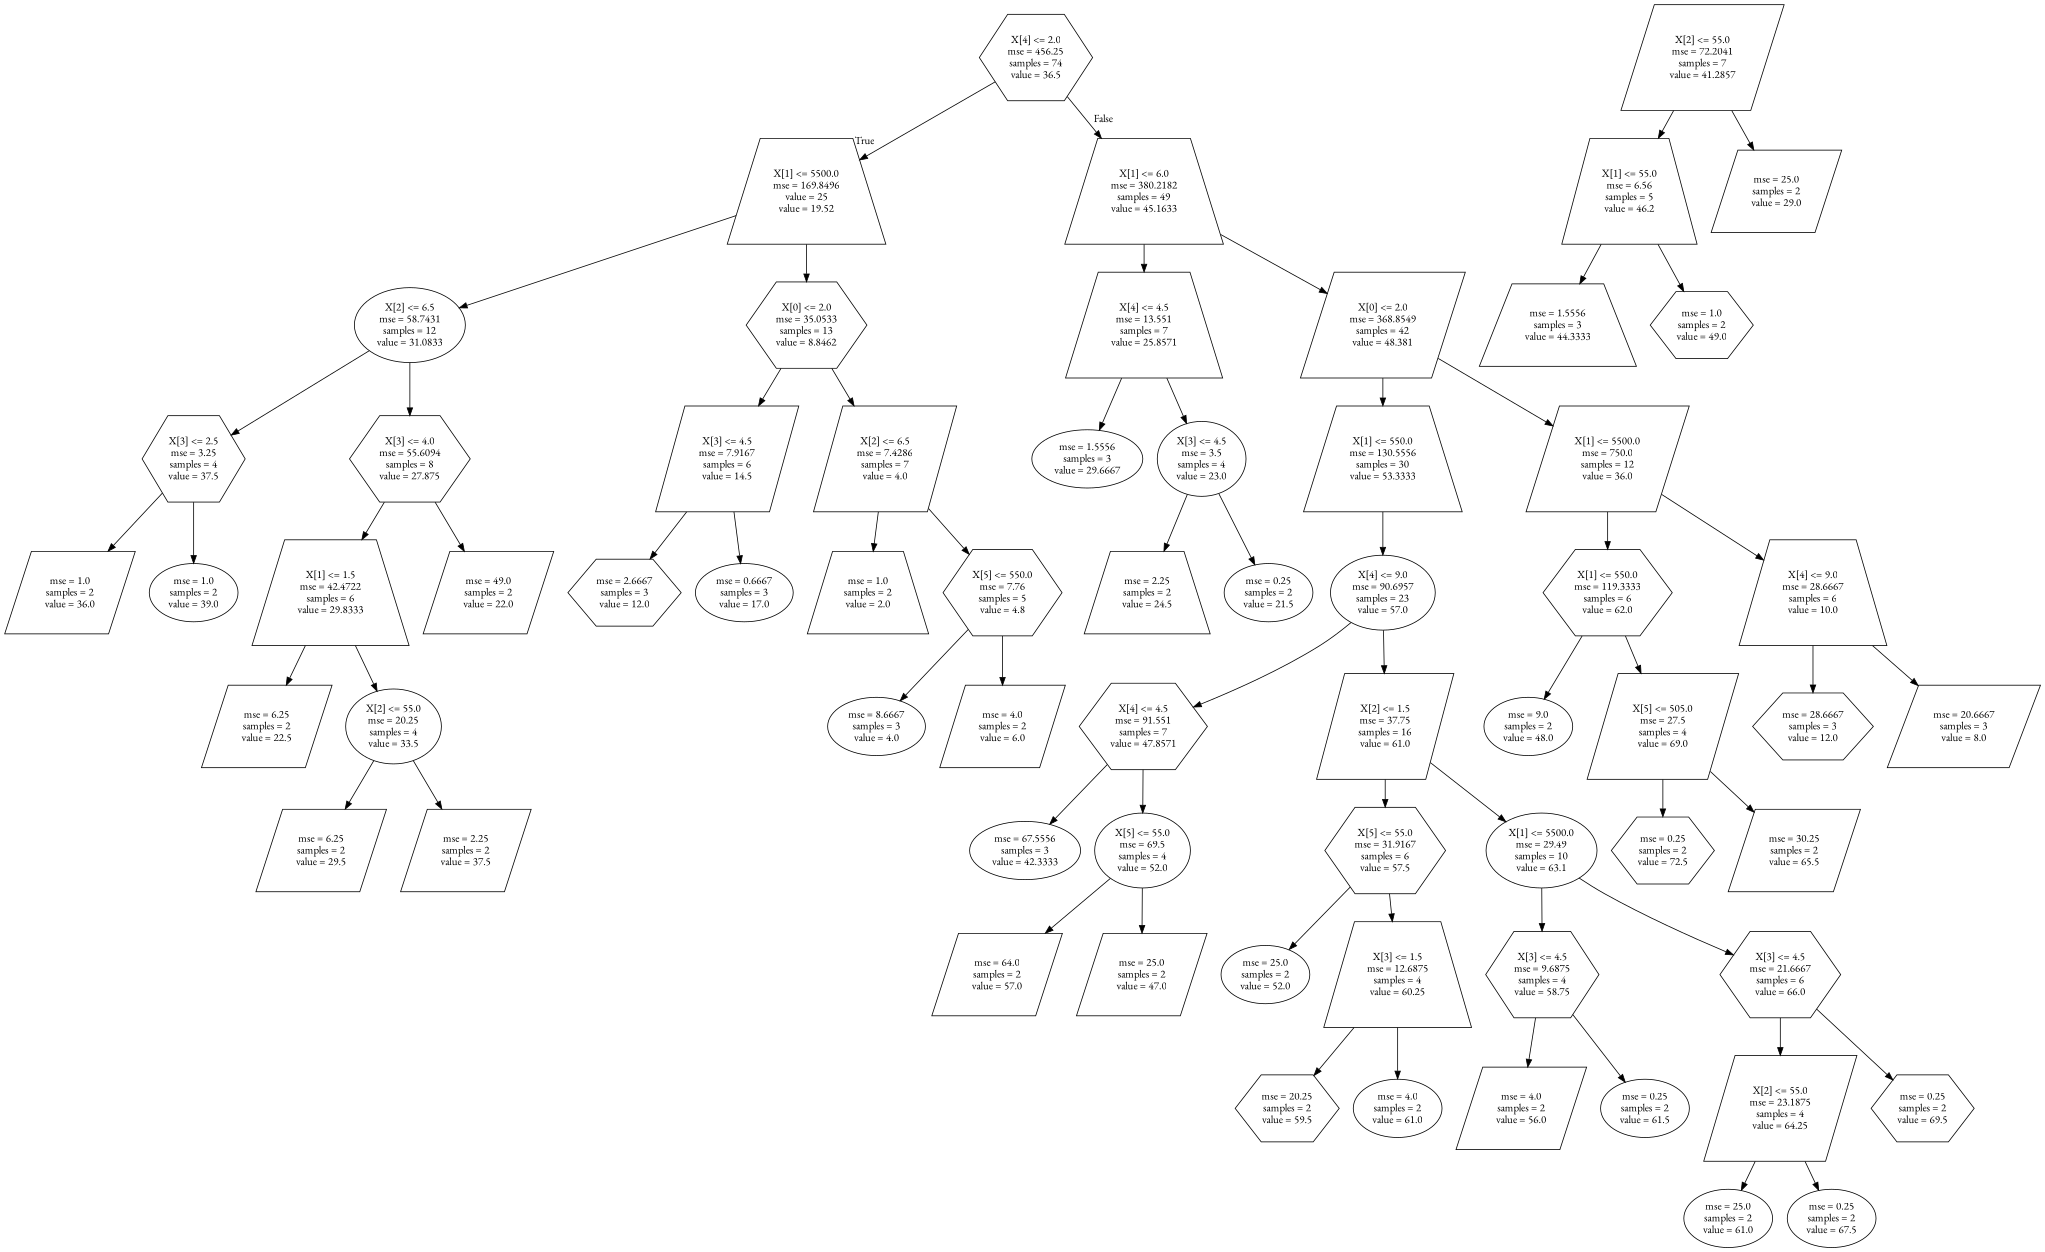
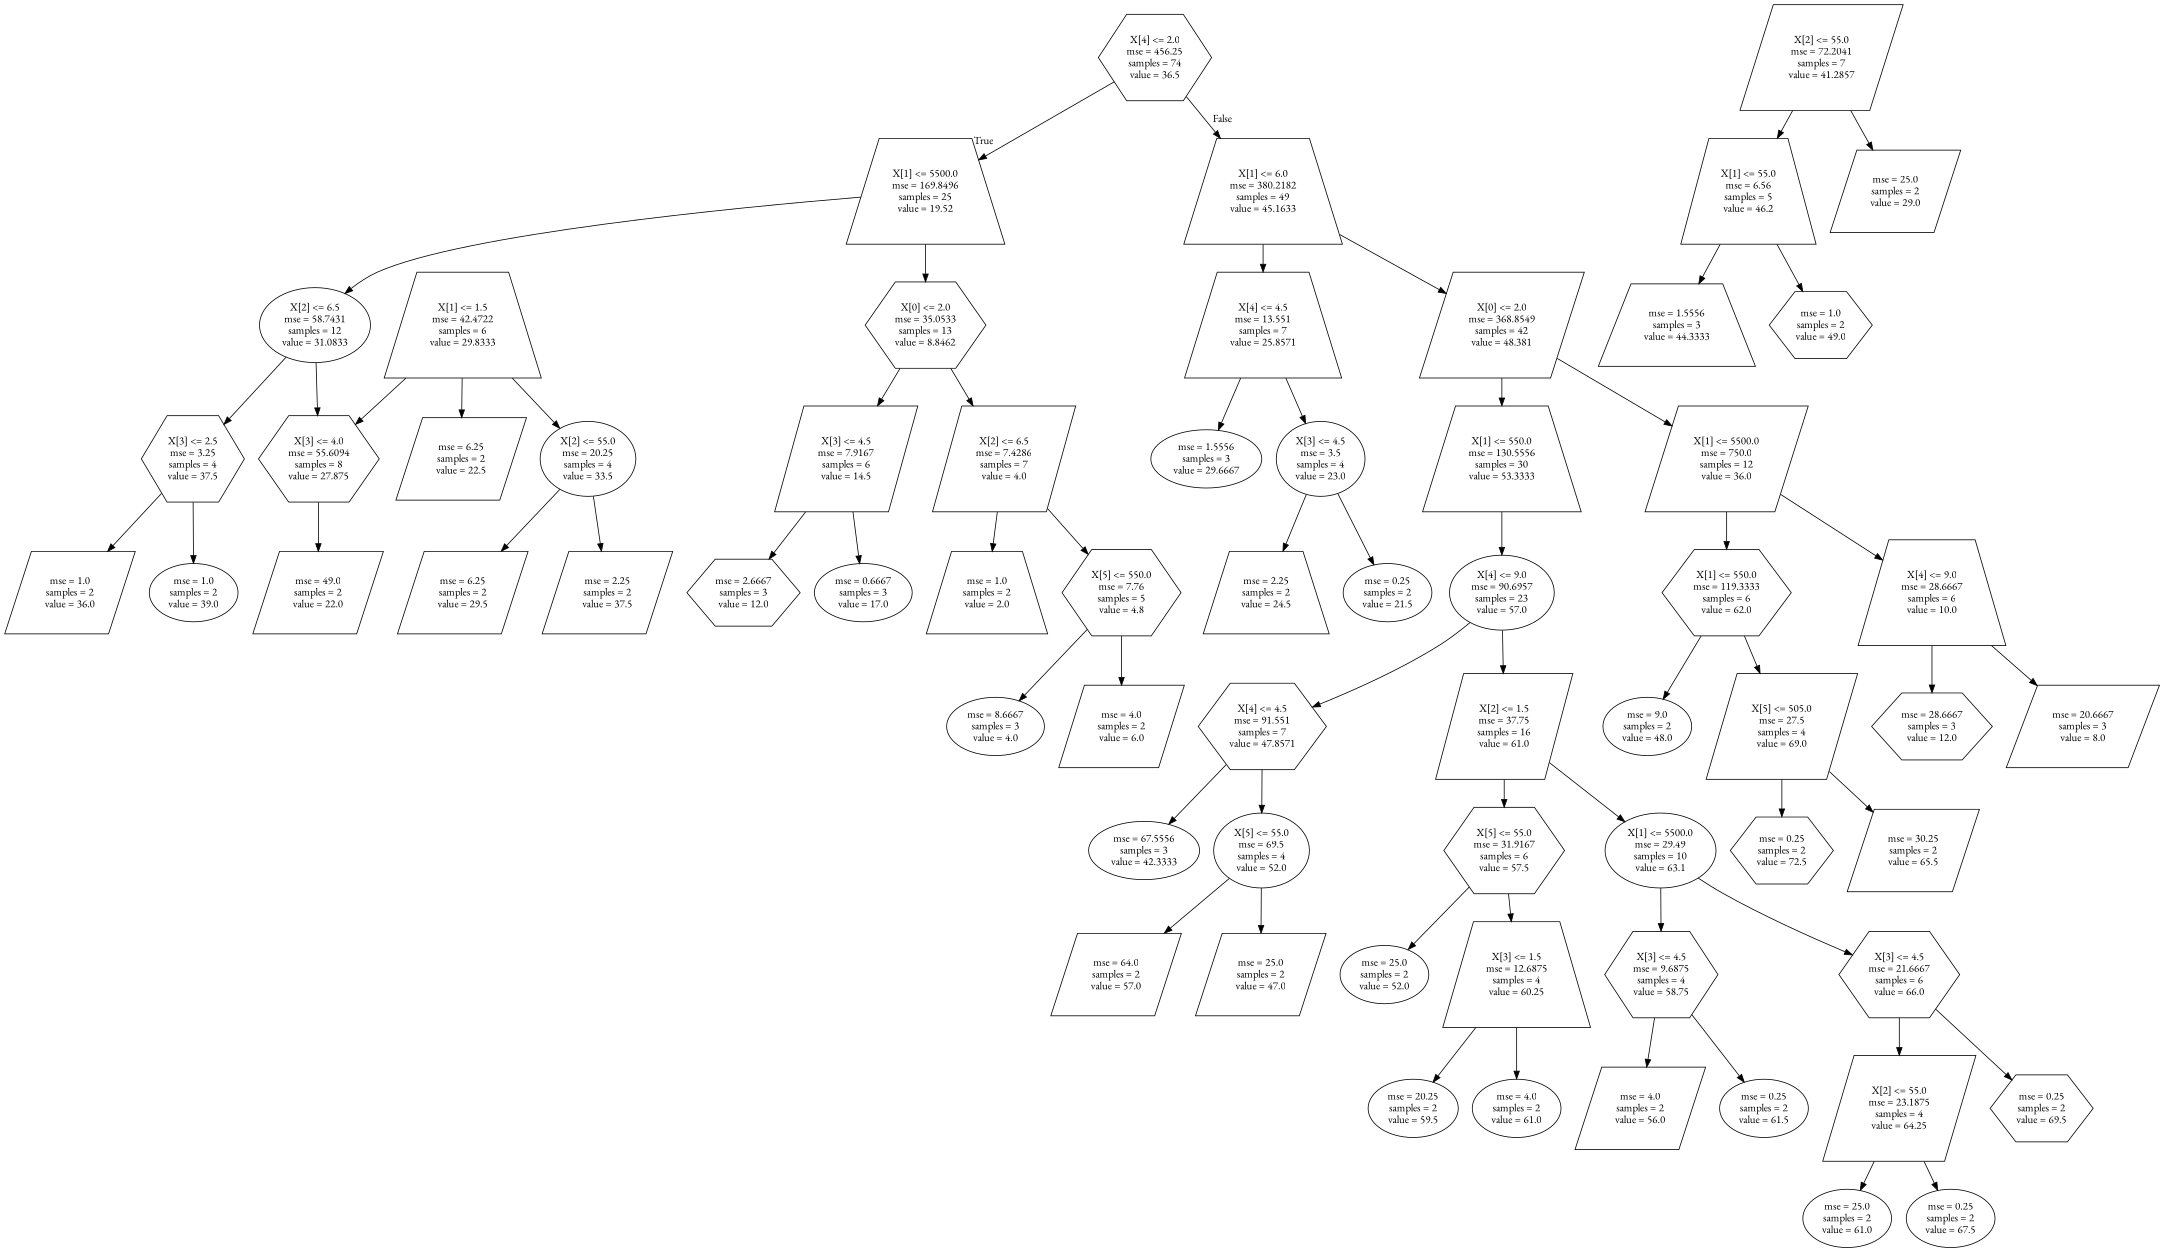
node "X[1] <= 5500.0 mse = 169.8496 value = 25 value = 19.52": label "X[1] <= 5500.0 mse = 169.8496 value = 25 value = 19.52" -> "X[1] <= 5500.0 mse = 169.8496 samples = 25 value = 19.52"
edge "X[3] <= 4.0 mse = 55.6094 samples = 8 value = 27.875" -> "X[1] <= 1.5 mse = 42.4722 samples = 6 value = 29.8333": reversed
node "mse = 20.25 samples = 2 value = 59.5": shape hexagon -> ellipse
